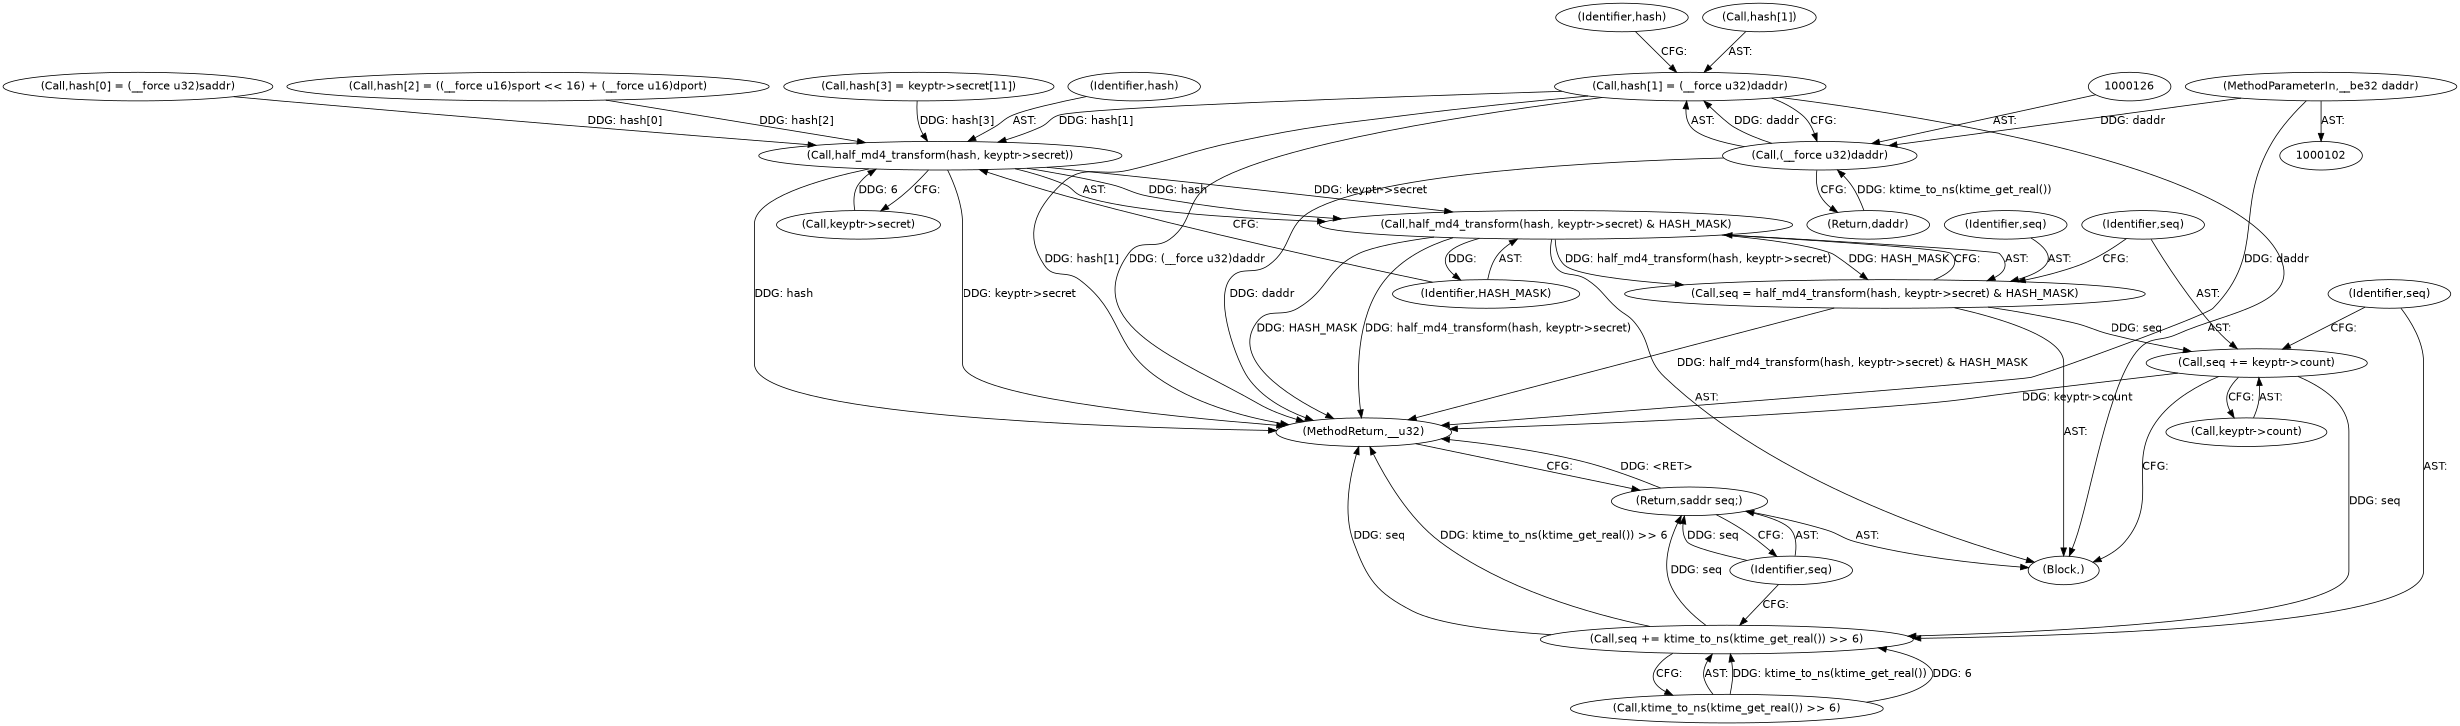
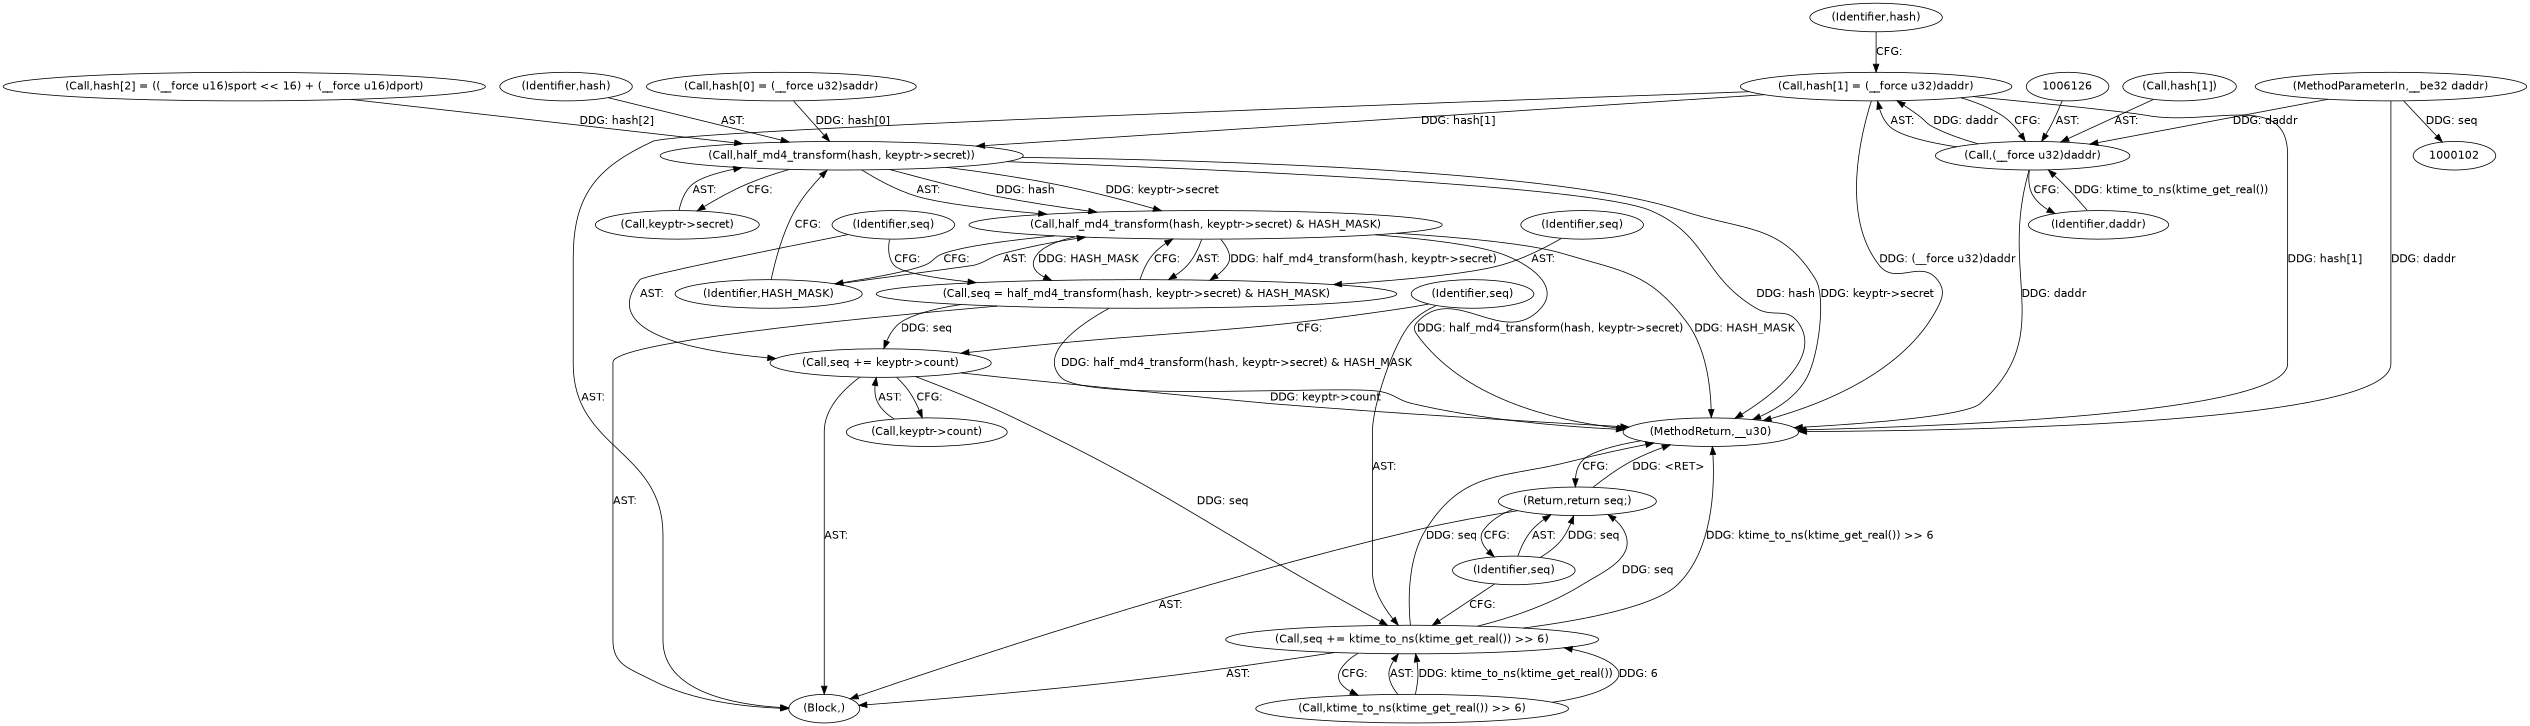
edge "(Call,hash[1])" -> "(Call,hash[1] = (__force u32)daddr)": now "(Call,hash[1])" -> "(Call,(__force u32)daddr)"
node "(Call,hash[3] = keyptr->secret[11])": removed
node "1000126": label "1000126" -> "1006126"
edge "(MethodParameterIn,__be32 daddr)" -> "1000102": label "AST: " -> "DDG: seq"
edge "(Call,keyptr->secret)" -> "(Call,half_md4_transform(hash, keyptr->secret))": label "DDG: 6" -> "AST: "
node "(Return,daddr)": label "(Return,daddr)" -> "(Identifier,daddr)"
edge "(Call,half_md4_transform(hash, keyptr->secret) & HASH_MASK)" -> "(Identifier,HASH_MASK)": label "DDG: " -> "CFG: "
node "(MethodReturn,__u32)": label "(MethodReturn,__u32)" -> "(MethodReturn,__u30)"
edge "(Call,half_md4_transform(hash, keyptr->secret) & HASH_MASK)" -> "(Block,)": now "(Call,seq += ktime_to_ns(ktime_get_real()) >> 6)" -> "(Block,)"
edge "(Call,seq += keyptr->count)" -> "(Block,)": label "CFG: " -> "AST: "
node "(Return,saddr seq;)": label "(Return,saddr seq;)" -> "(Return,return seq;)"
